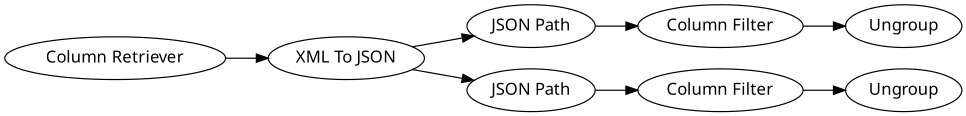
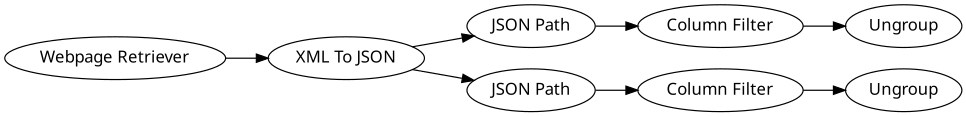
node "Column Retriever": label "Column Retriever" -> "Webpage Retriever"
